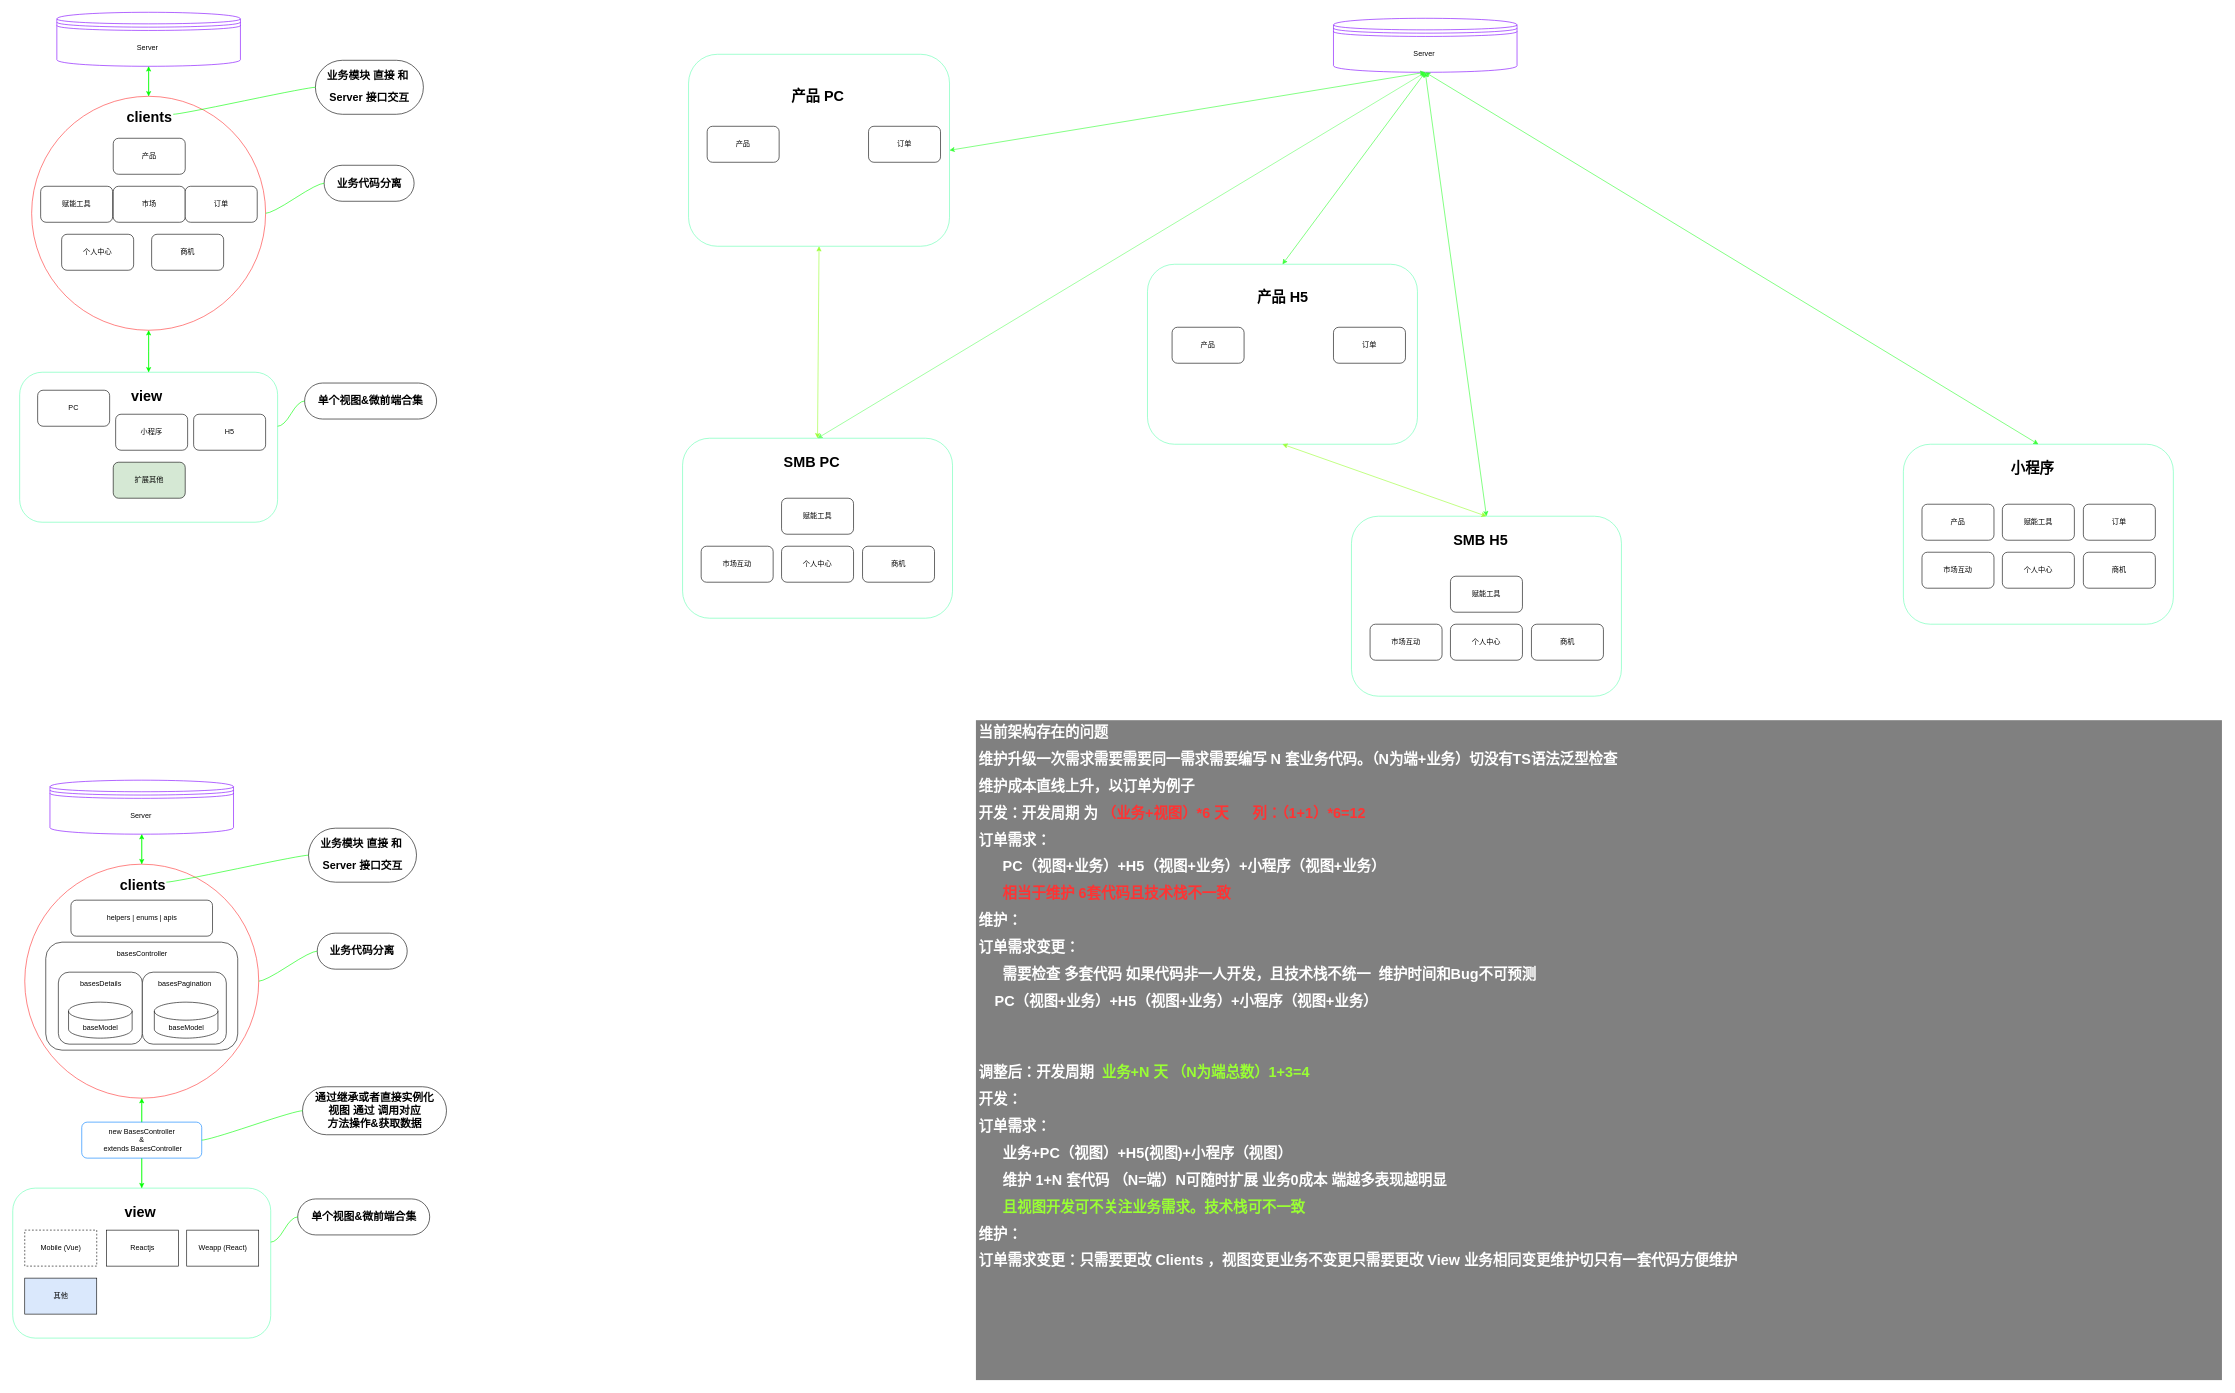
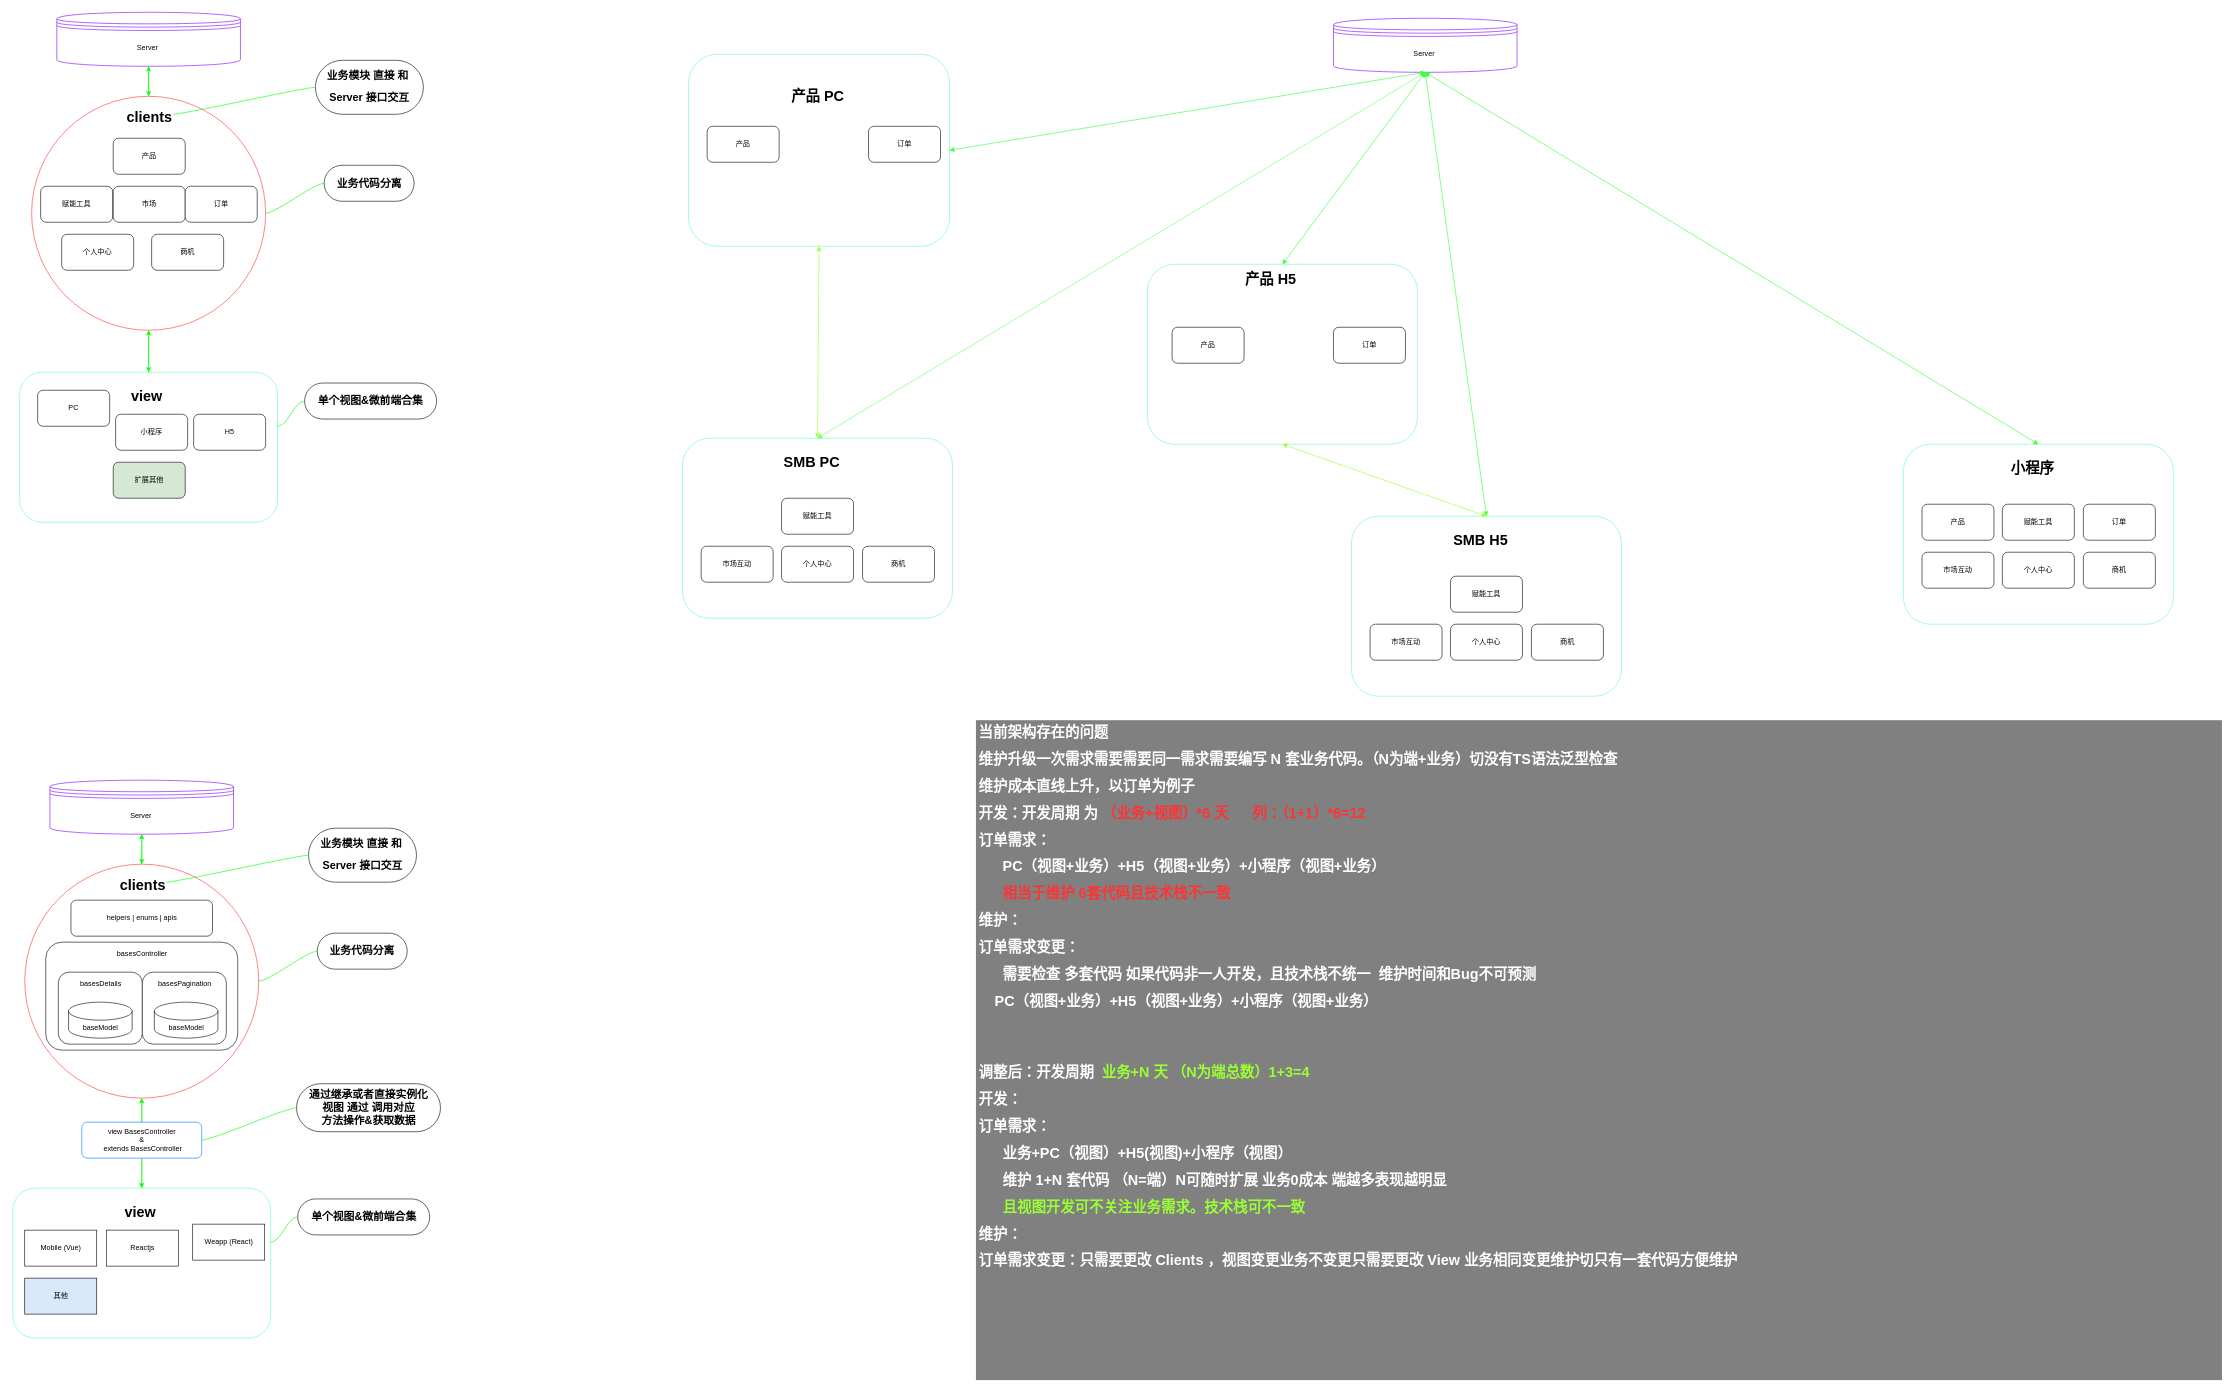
node "产品 H5": moved (1283, 297) -> (1271, 279)
node "通过继承或者直接实例化 视图 通过 调用对应 方法操作&获取数据": moved (374, 1111) -> (368, 1108)
node "new BasesController & extends BasesController": label "new BasesController & extends BasesController" -> "view BasesController & extends BasesController"
node "Mobile (Vue)": style dashed -> solid
node "Weapp (React)": moved (223, 1248) -> (229, 1242)
